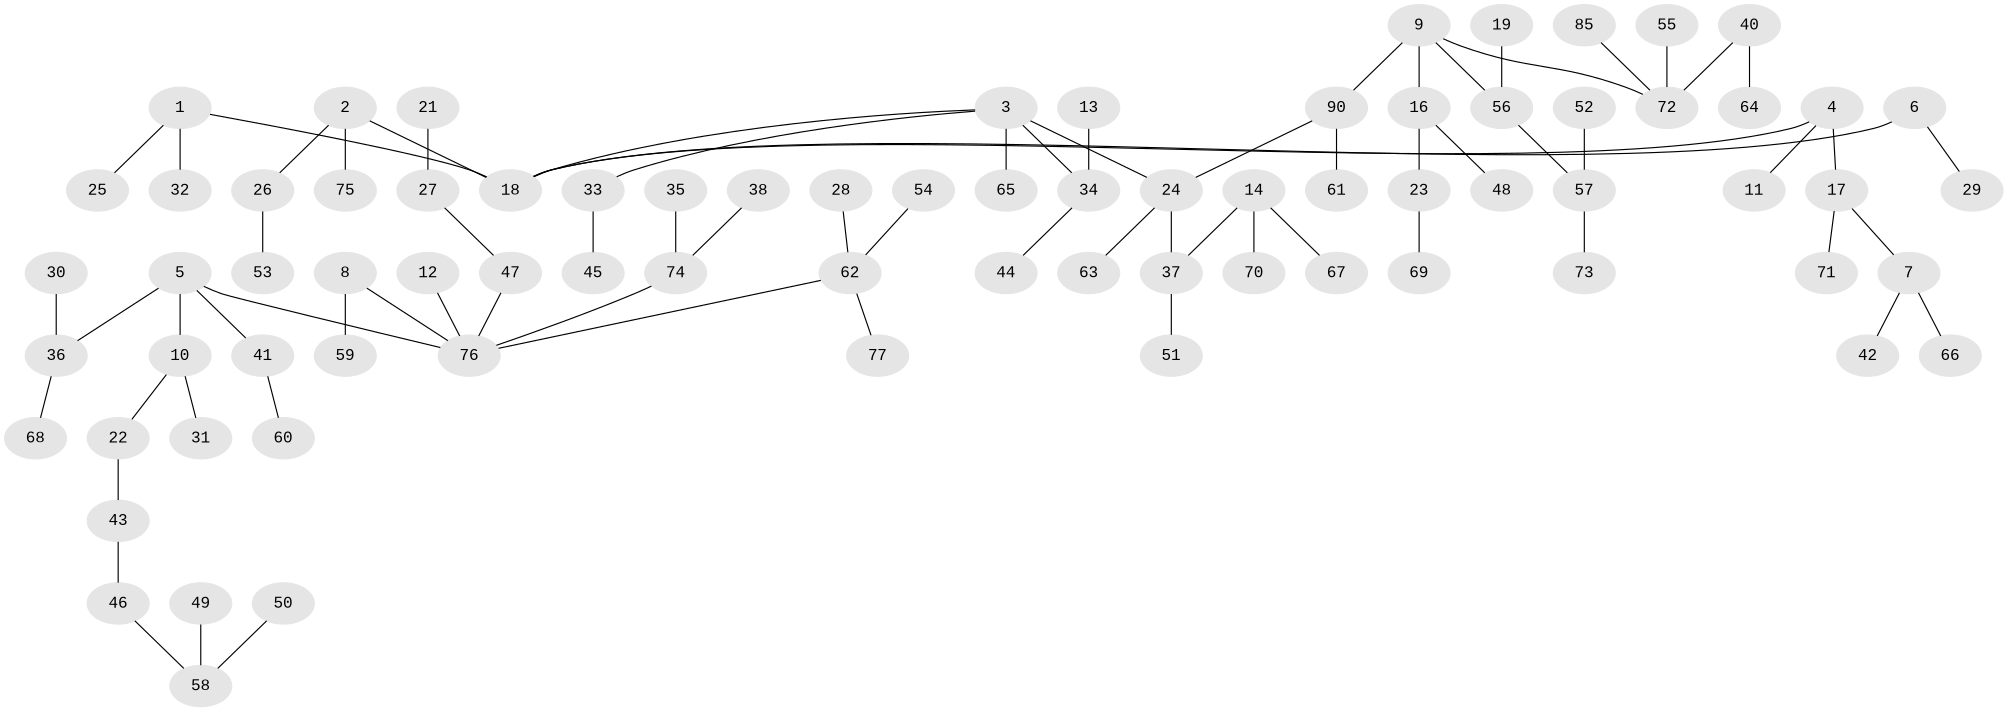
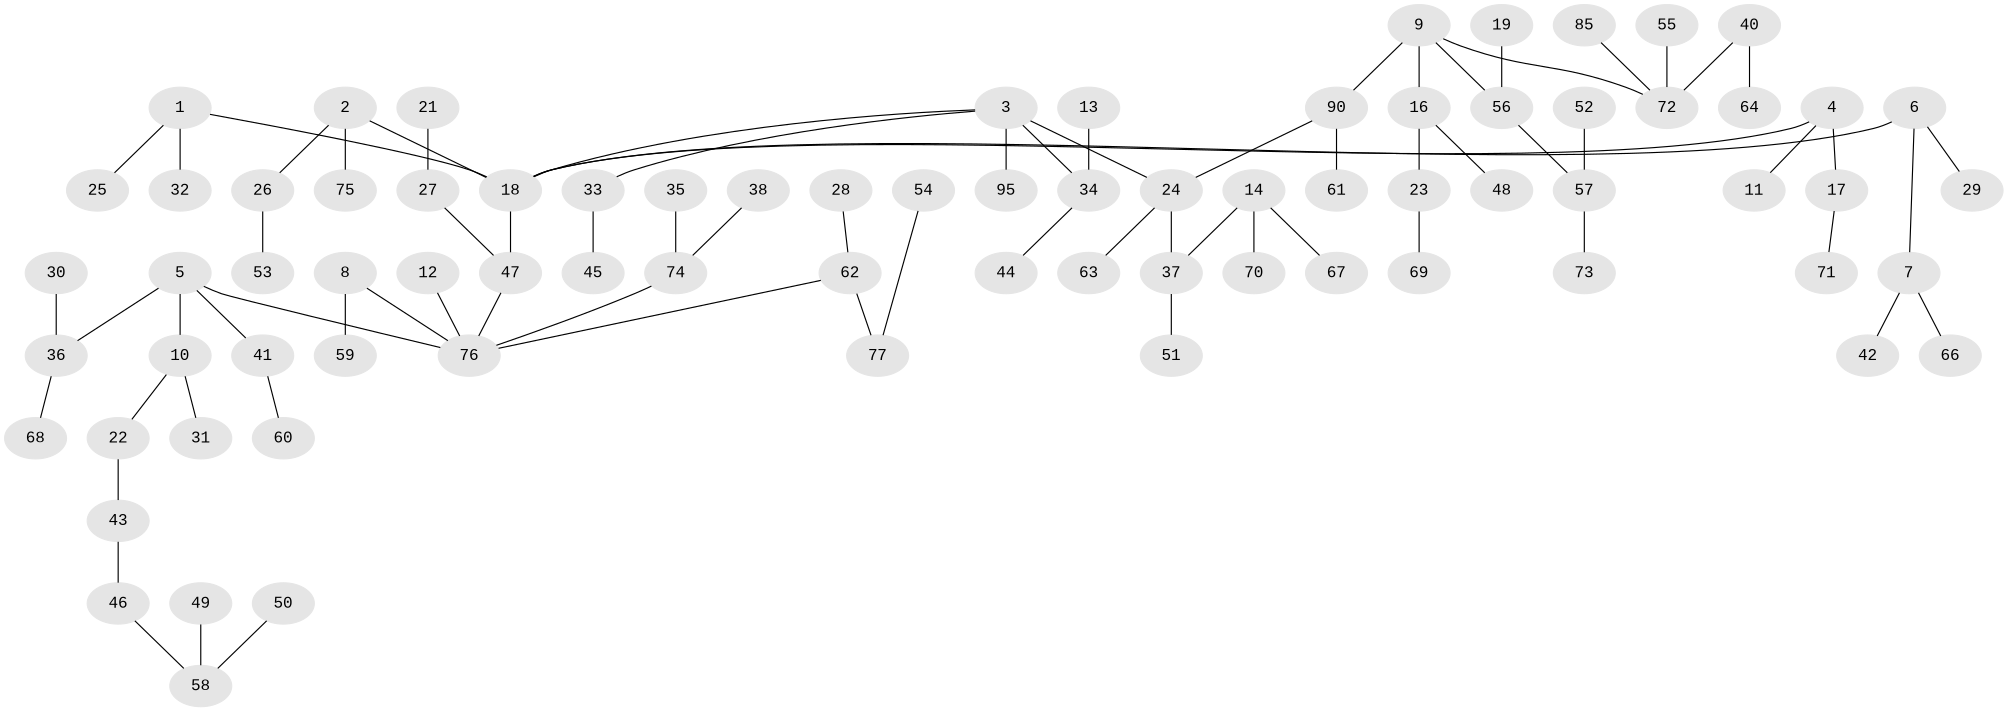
node "65": label "65" -> "95"
edge "18" -- "47": added
edge "54" -- "62": now "54" -- "77"
edge "17" -- "7": now "6" -- "7"
